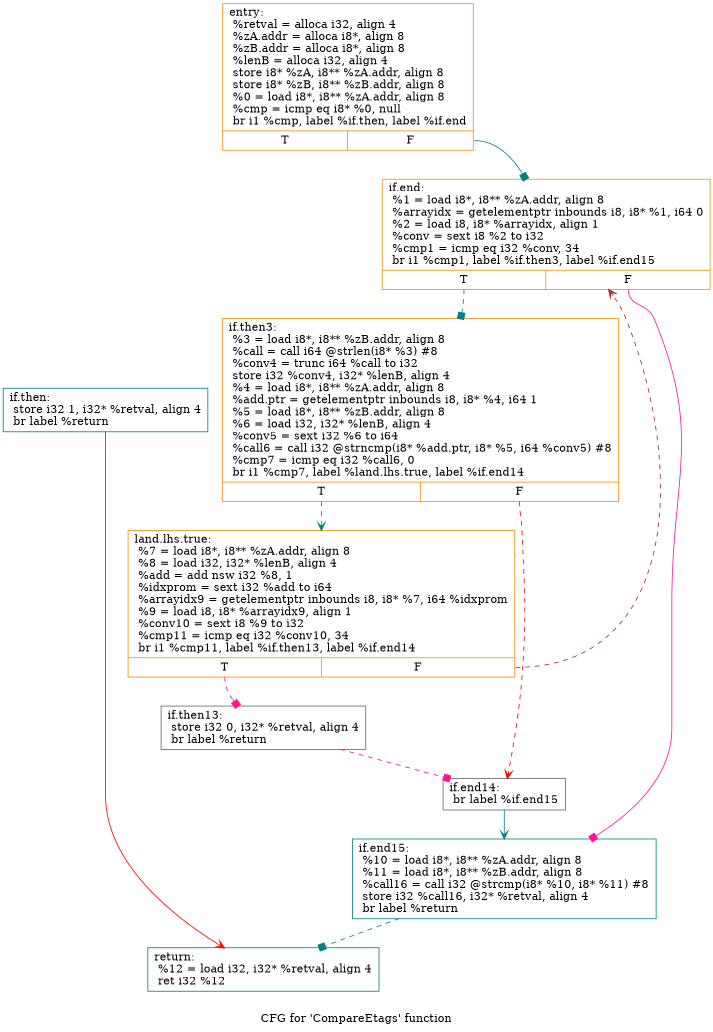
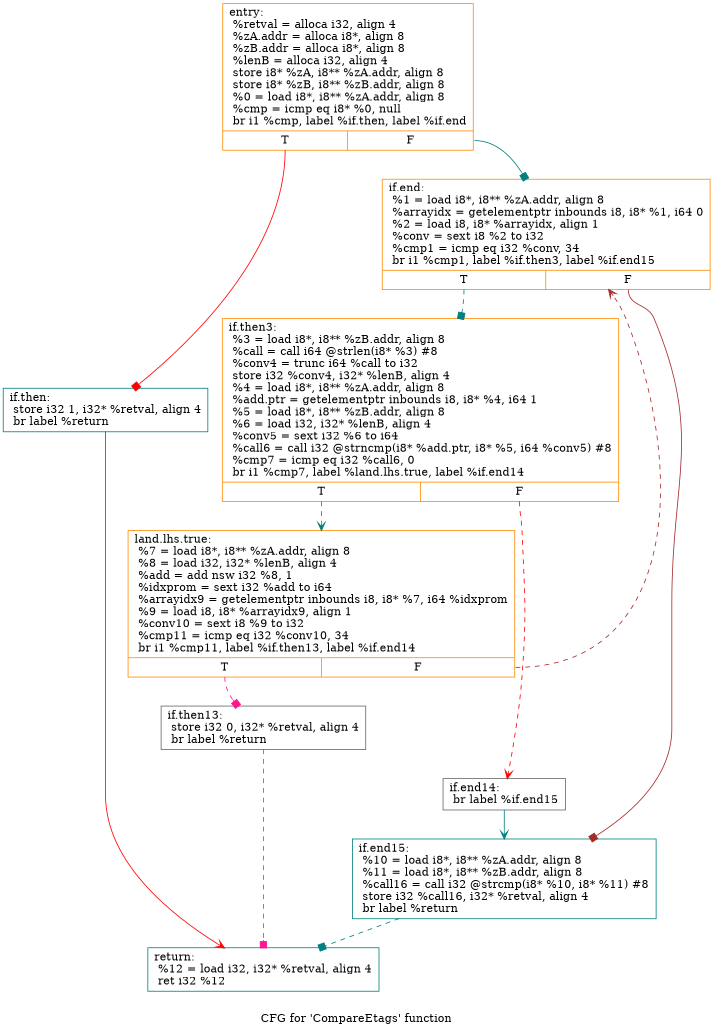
edge "entry:" -> "if.then:": added
edge "if.end:" -> "if.end15:": color deeppink -> brown
edge "if.then13:" -> "if.end14:": now "if.then13:" -> "return:"
